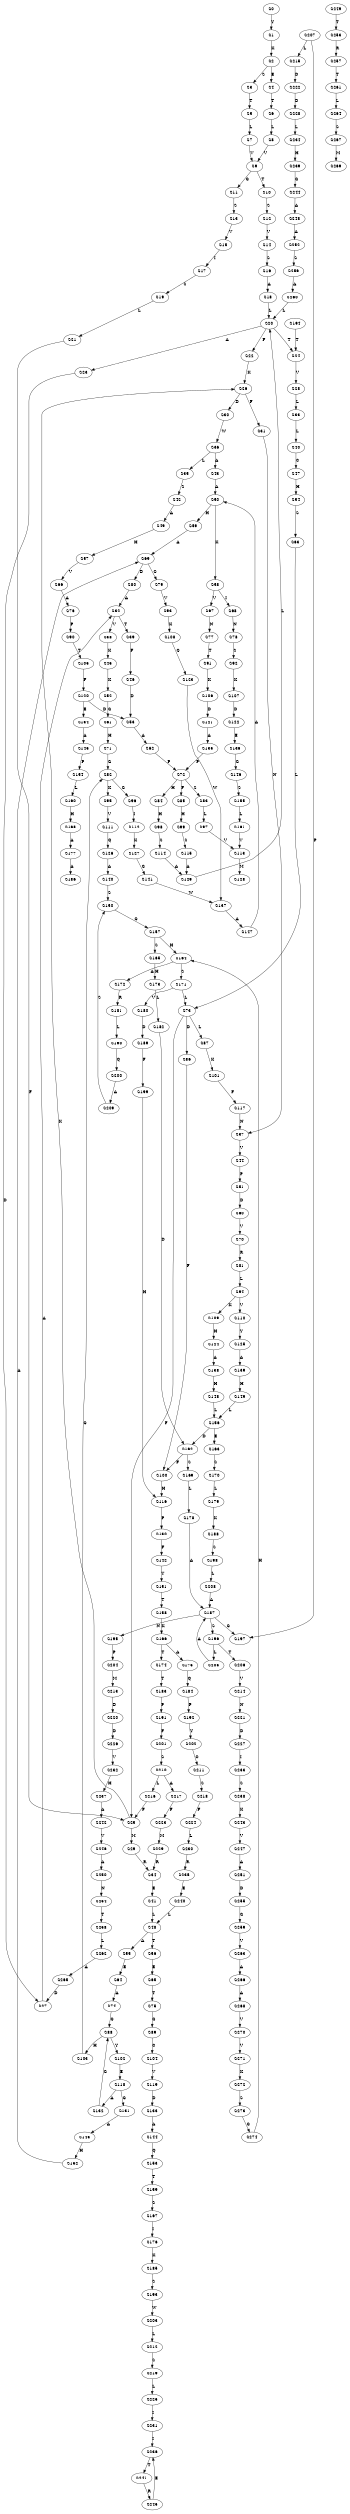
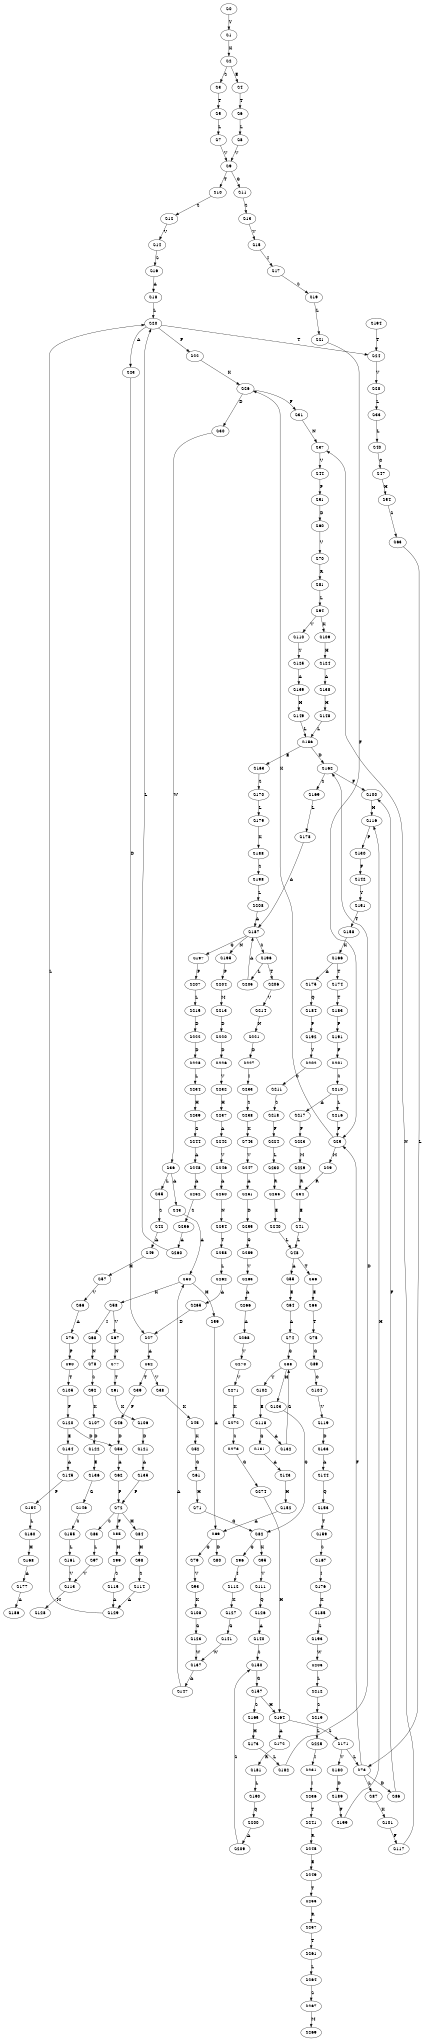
edge "S80" -> "S32": removed, label "A"
edge "S207" -> "S197": reversed
node "S243": label "S243" -> "S743"
edge "S245" -> "S236": now "S245" -> "S249"
